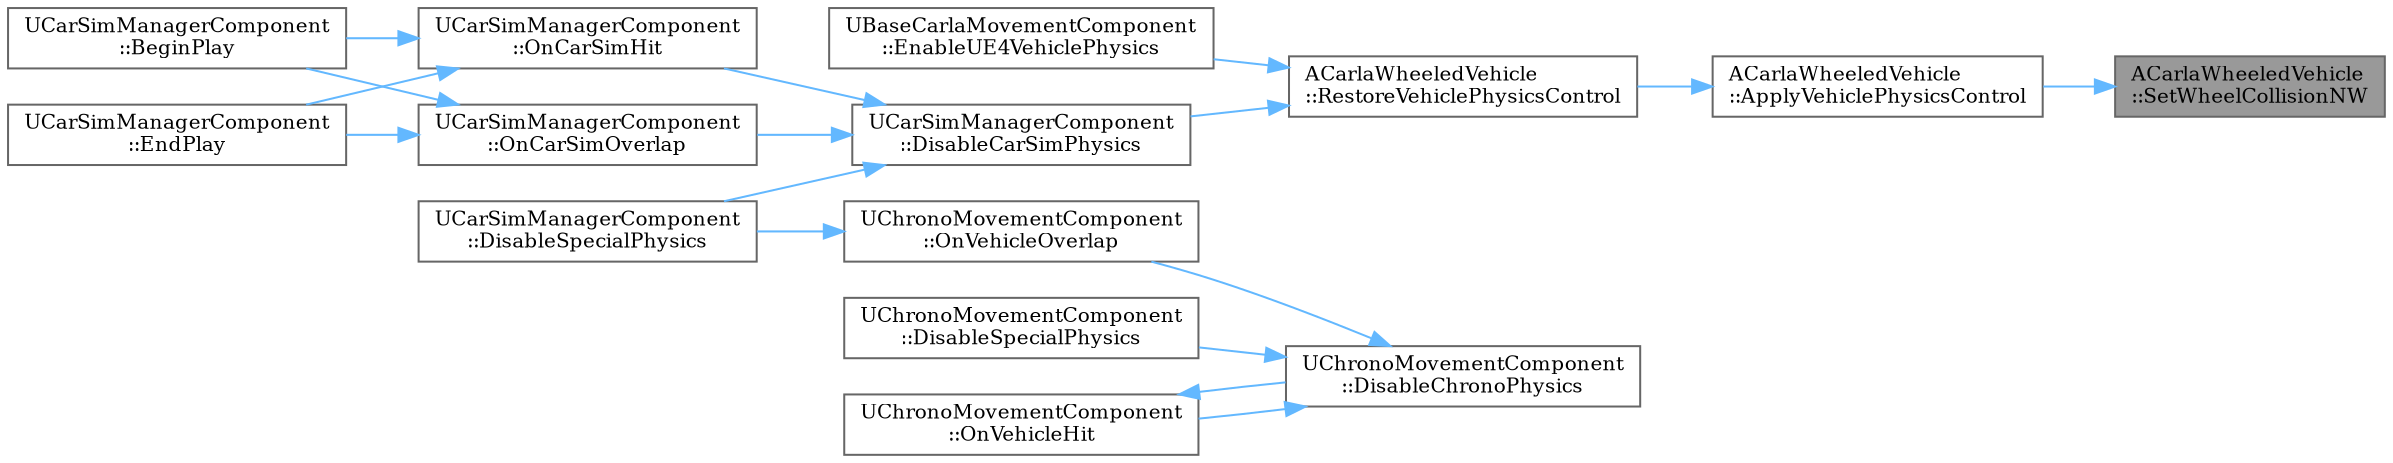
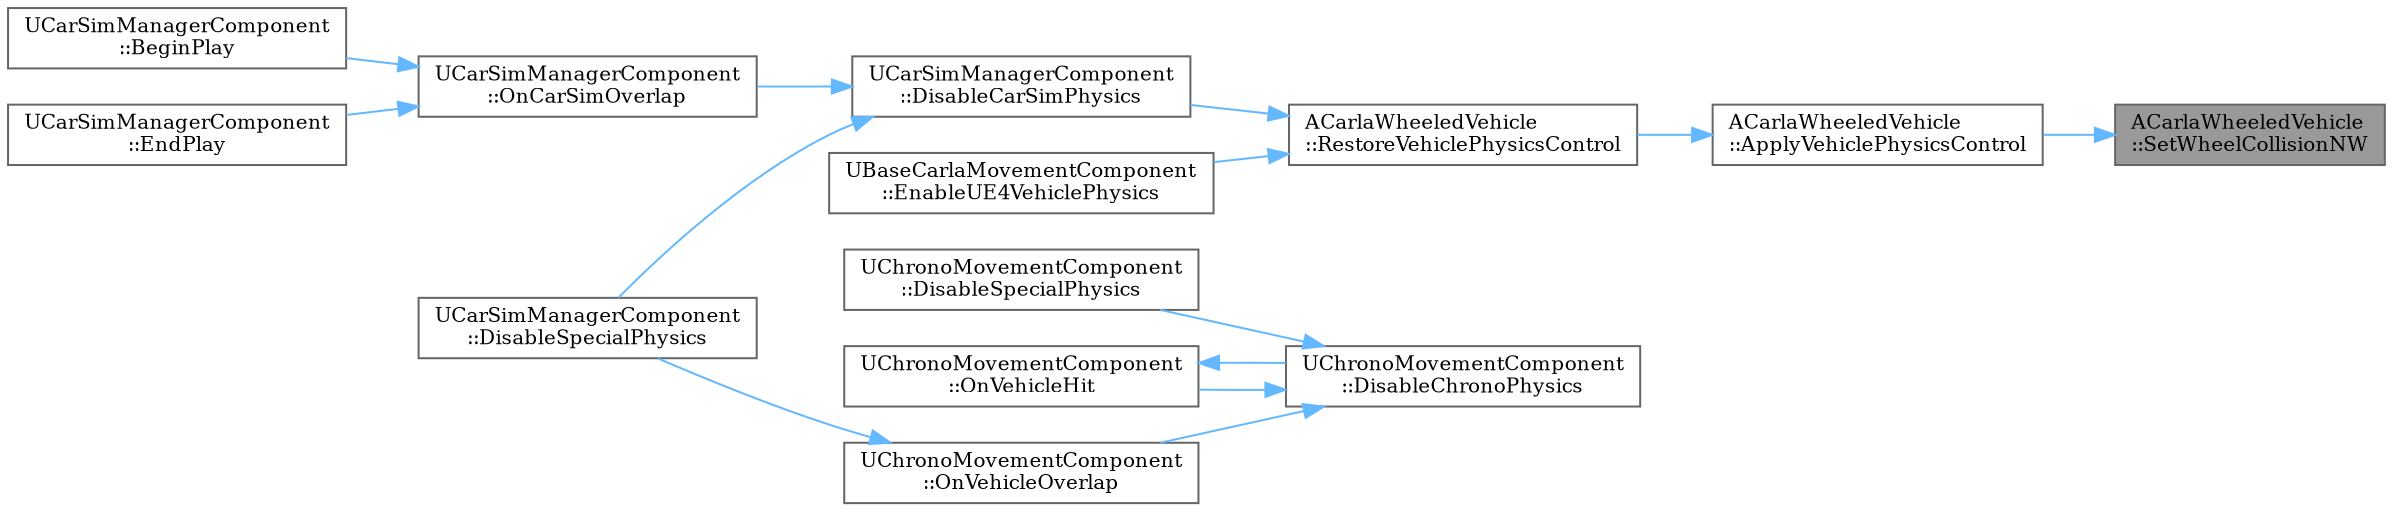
node "UCarSimManagerComponent ::OnCarSimHit": removed
